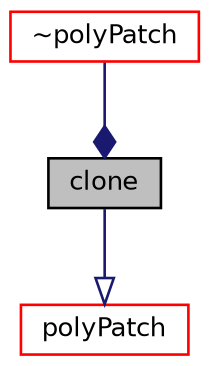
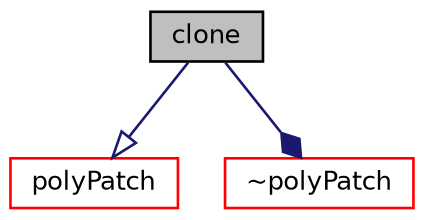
edge "~polyPatch" -> "clone": reversed
